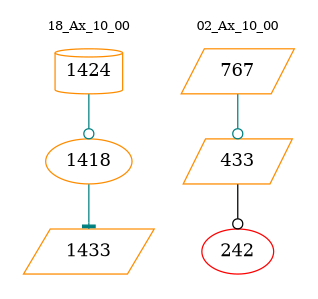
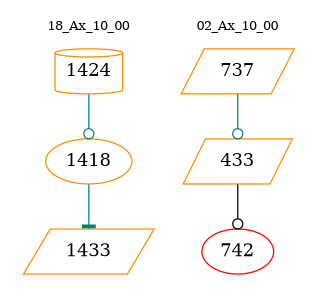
node "767": label "767" -> "737"
node "242": label "242" -> "742"
